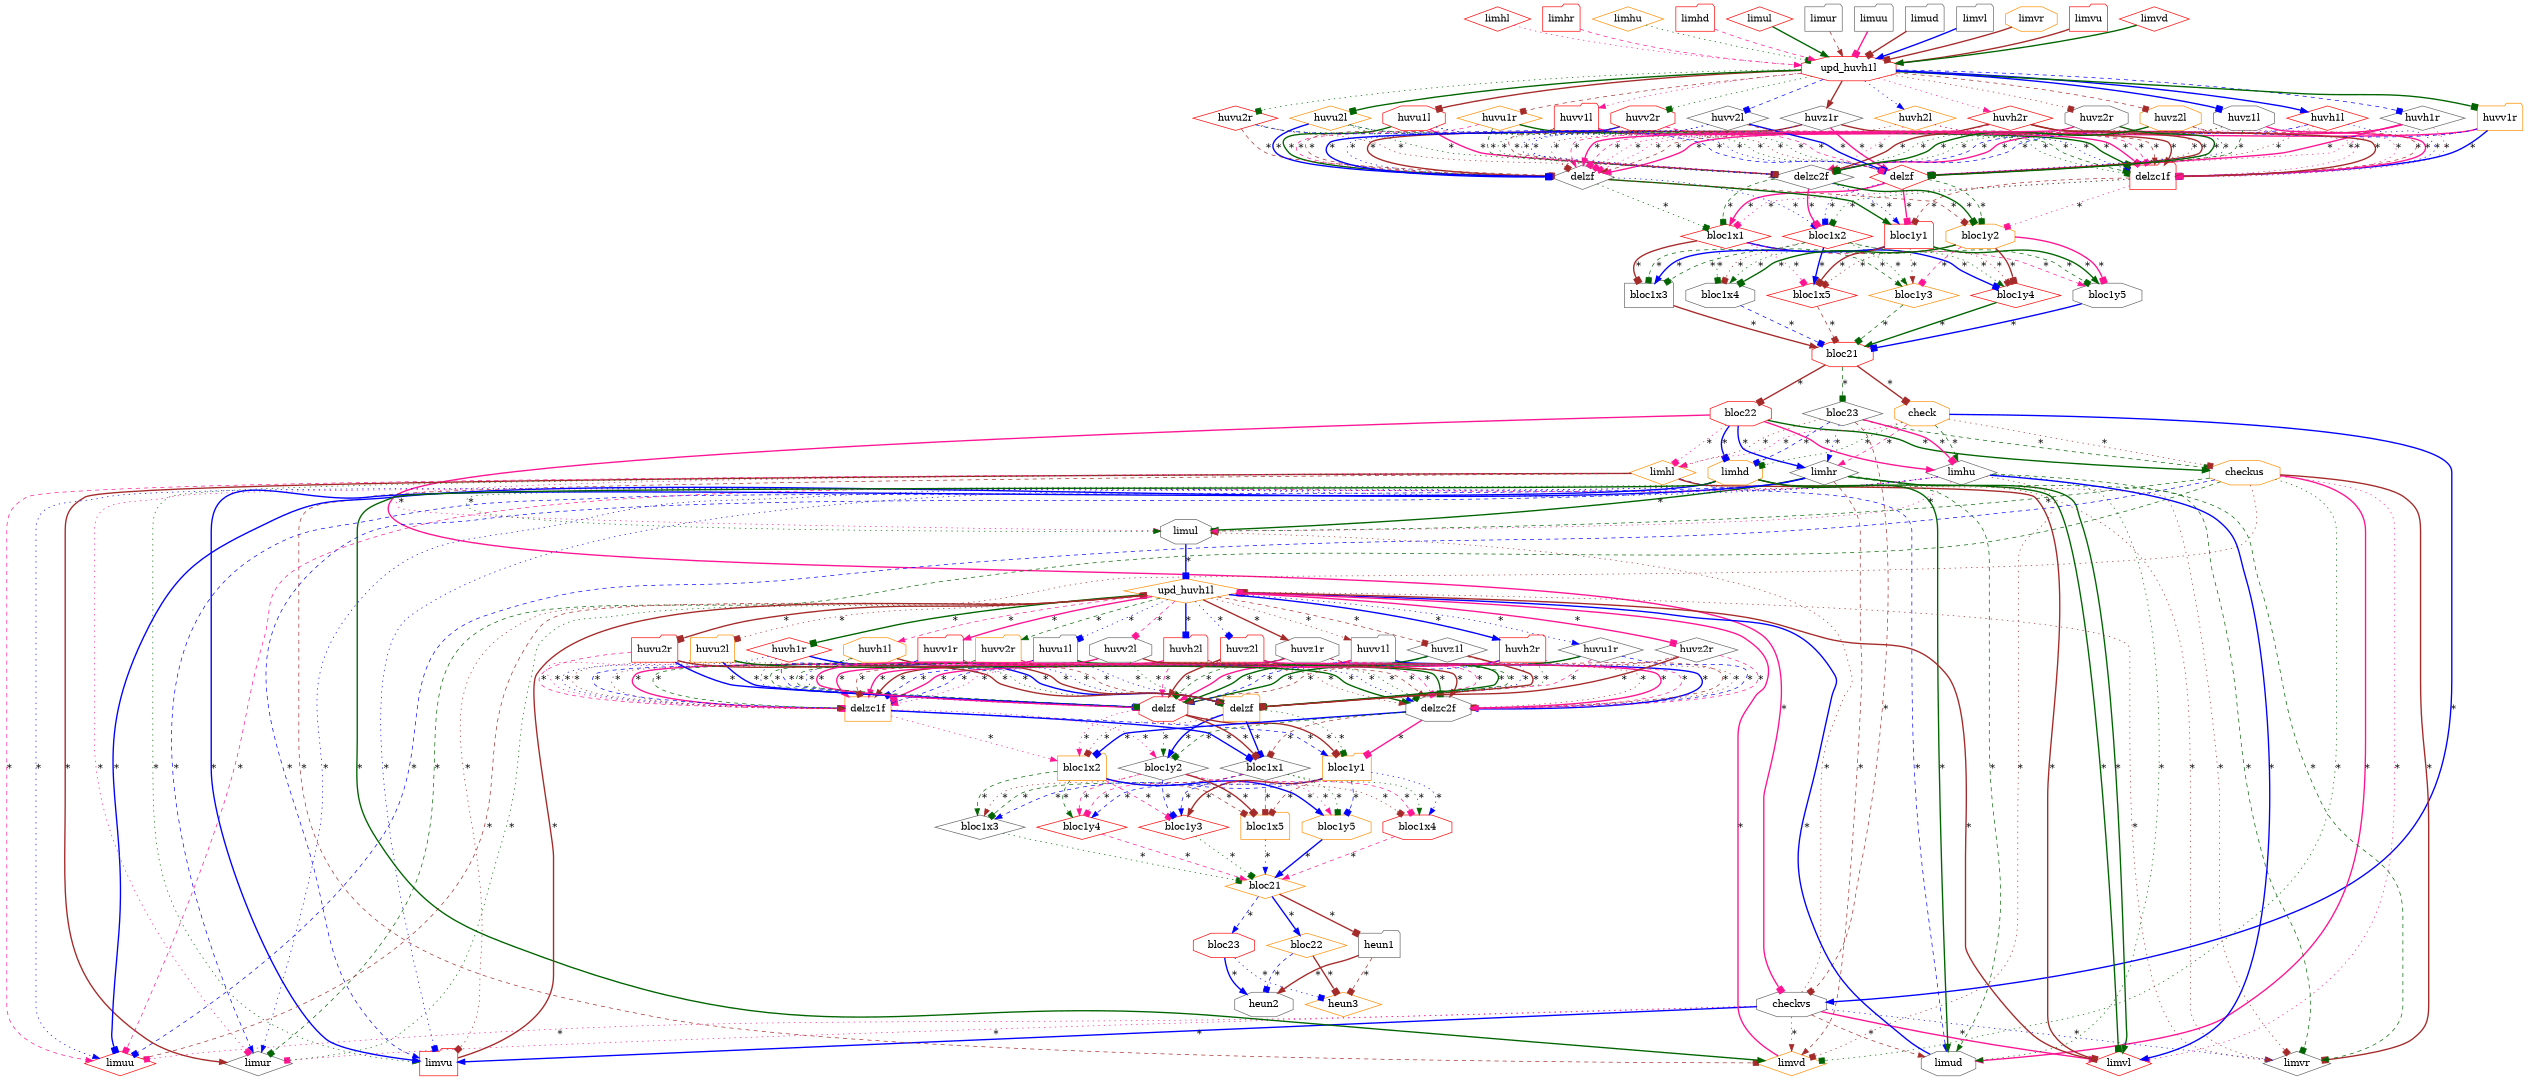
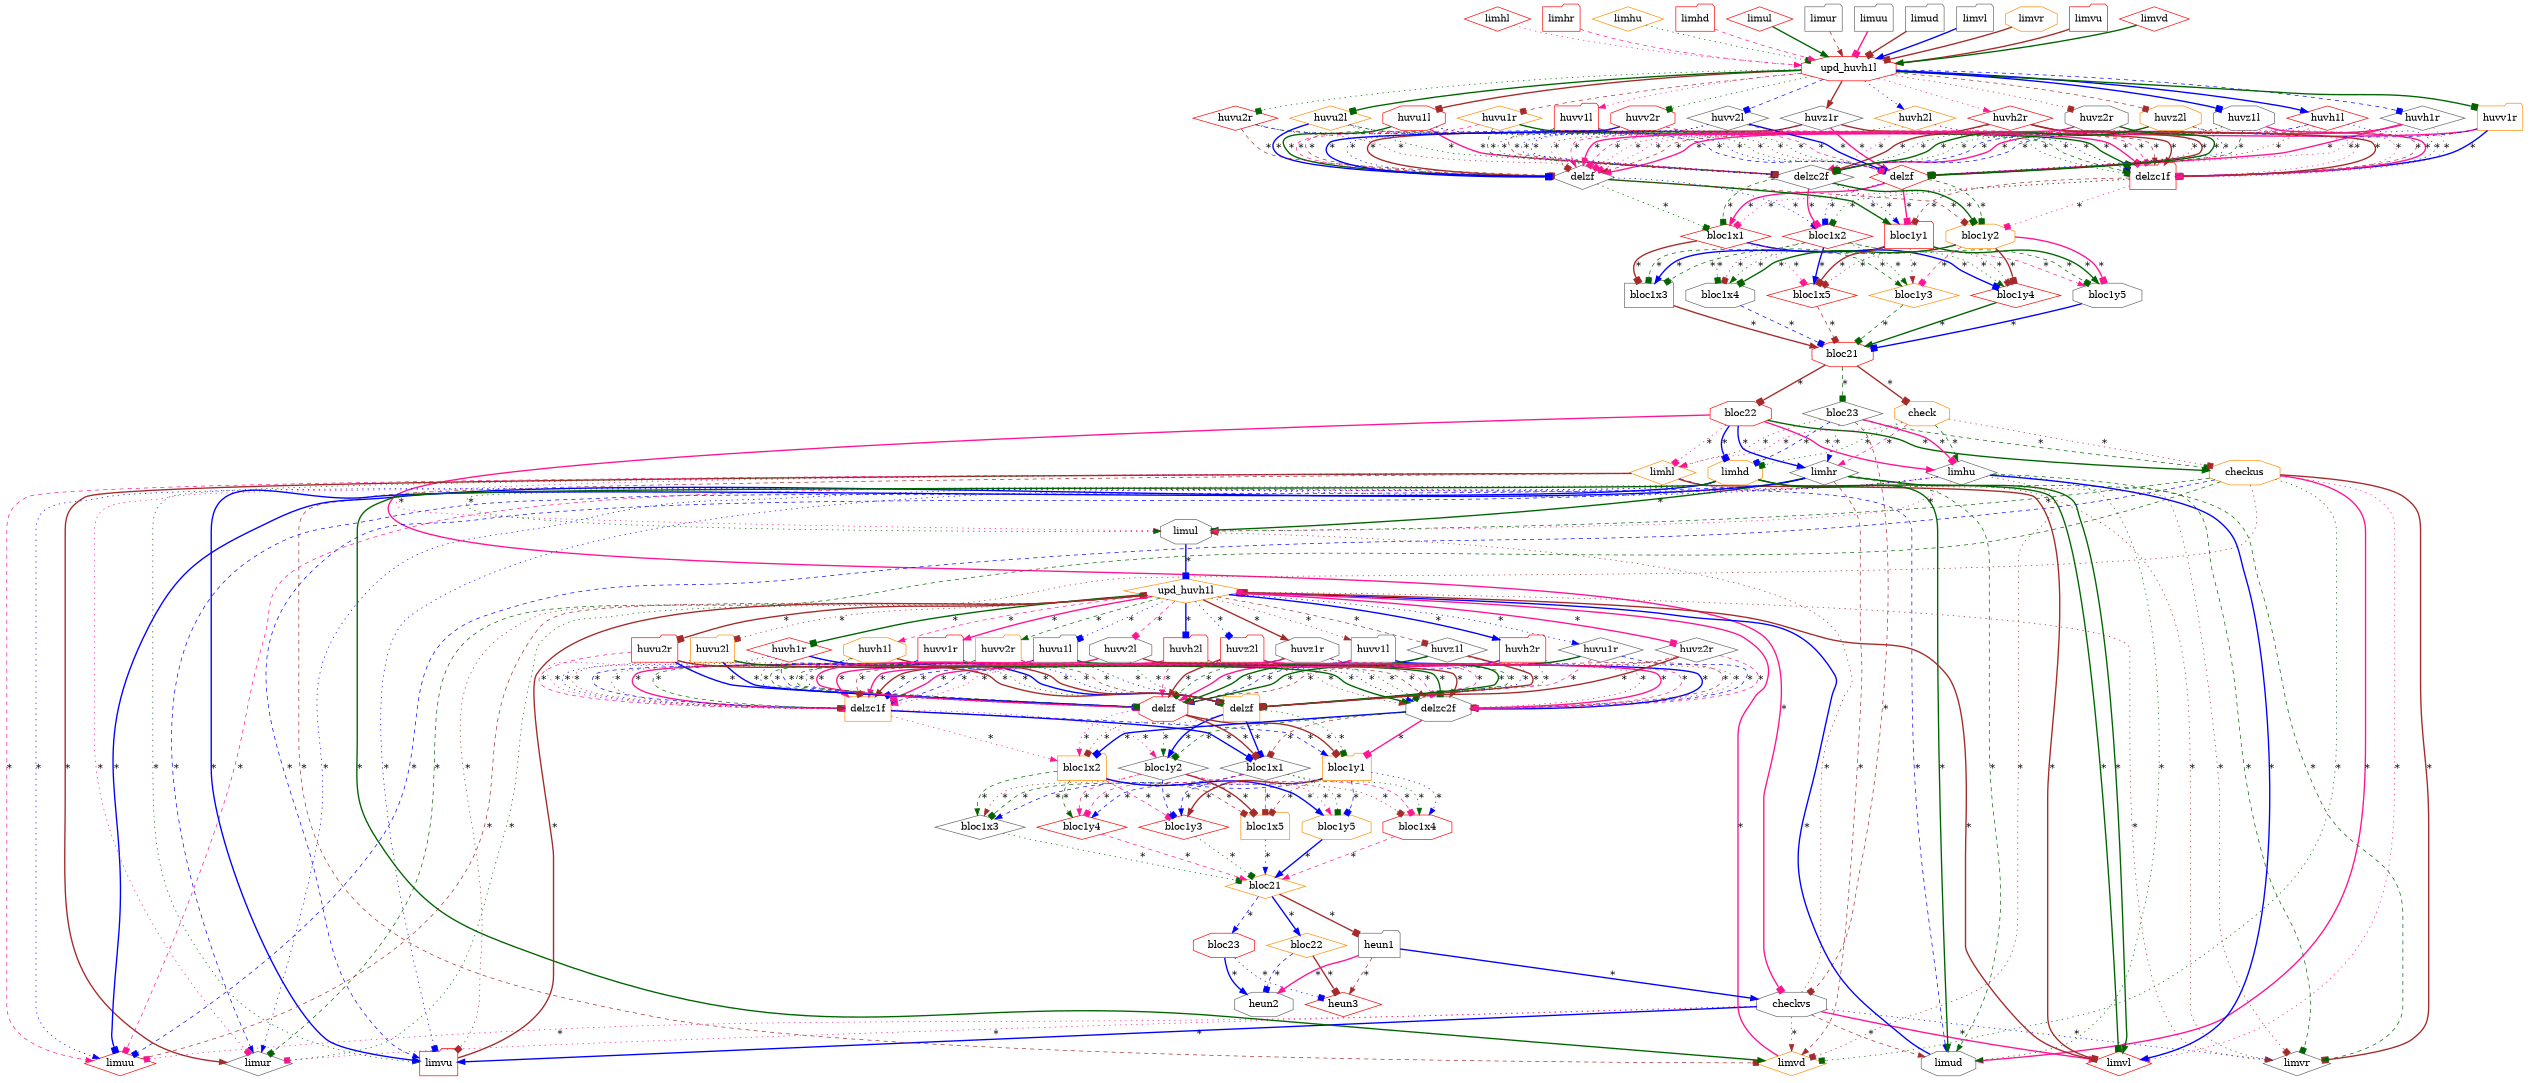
edge "check" -> "checkvs": now "heun1" -> "checkvs"
edge "heun1" -> "heun2": color brown -> deeppink
edge "heun1" -> "heun3": arrowhead box -> normal
node "heun3": color darkorange -> red
